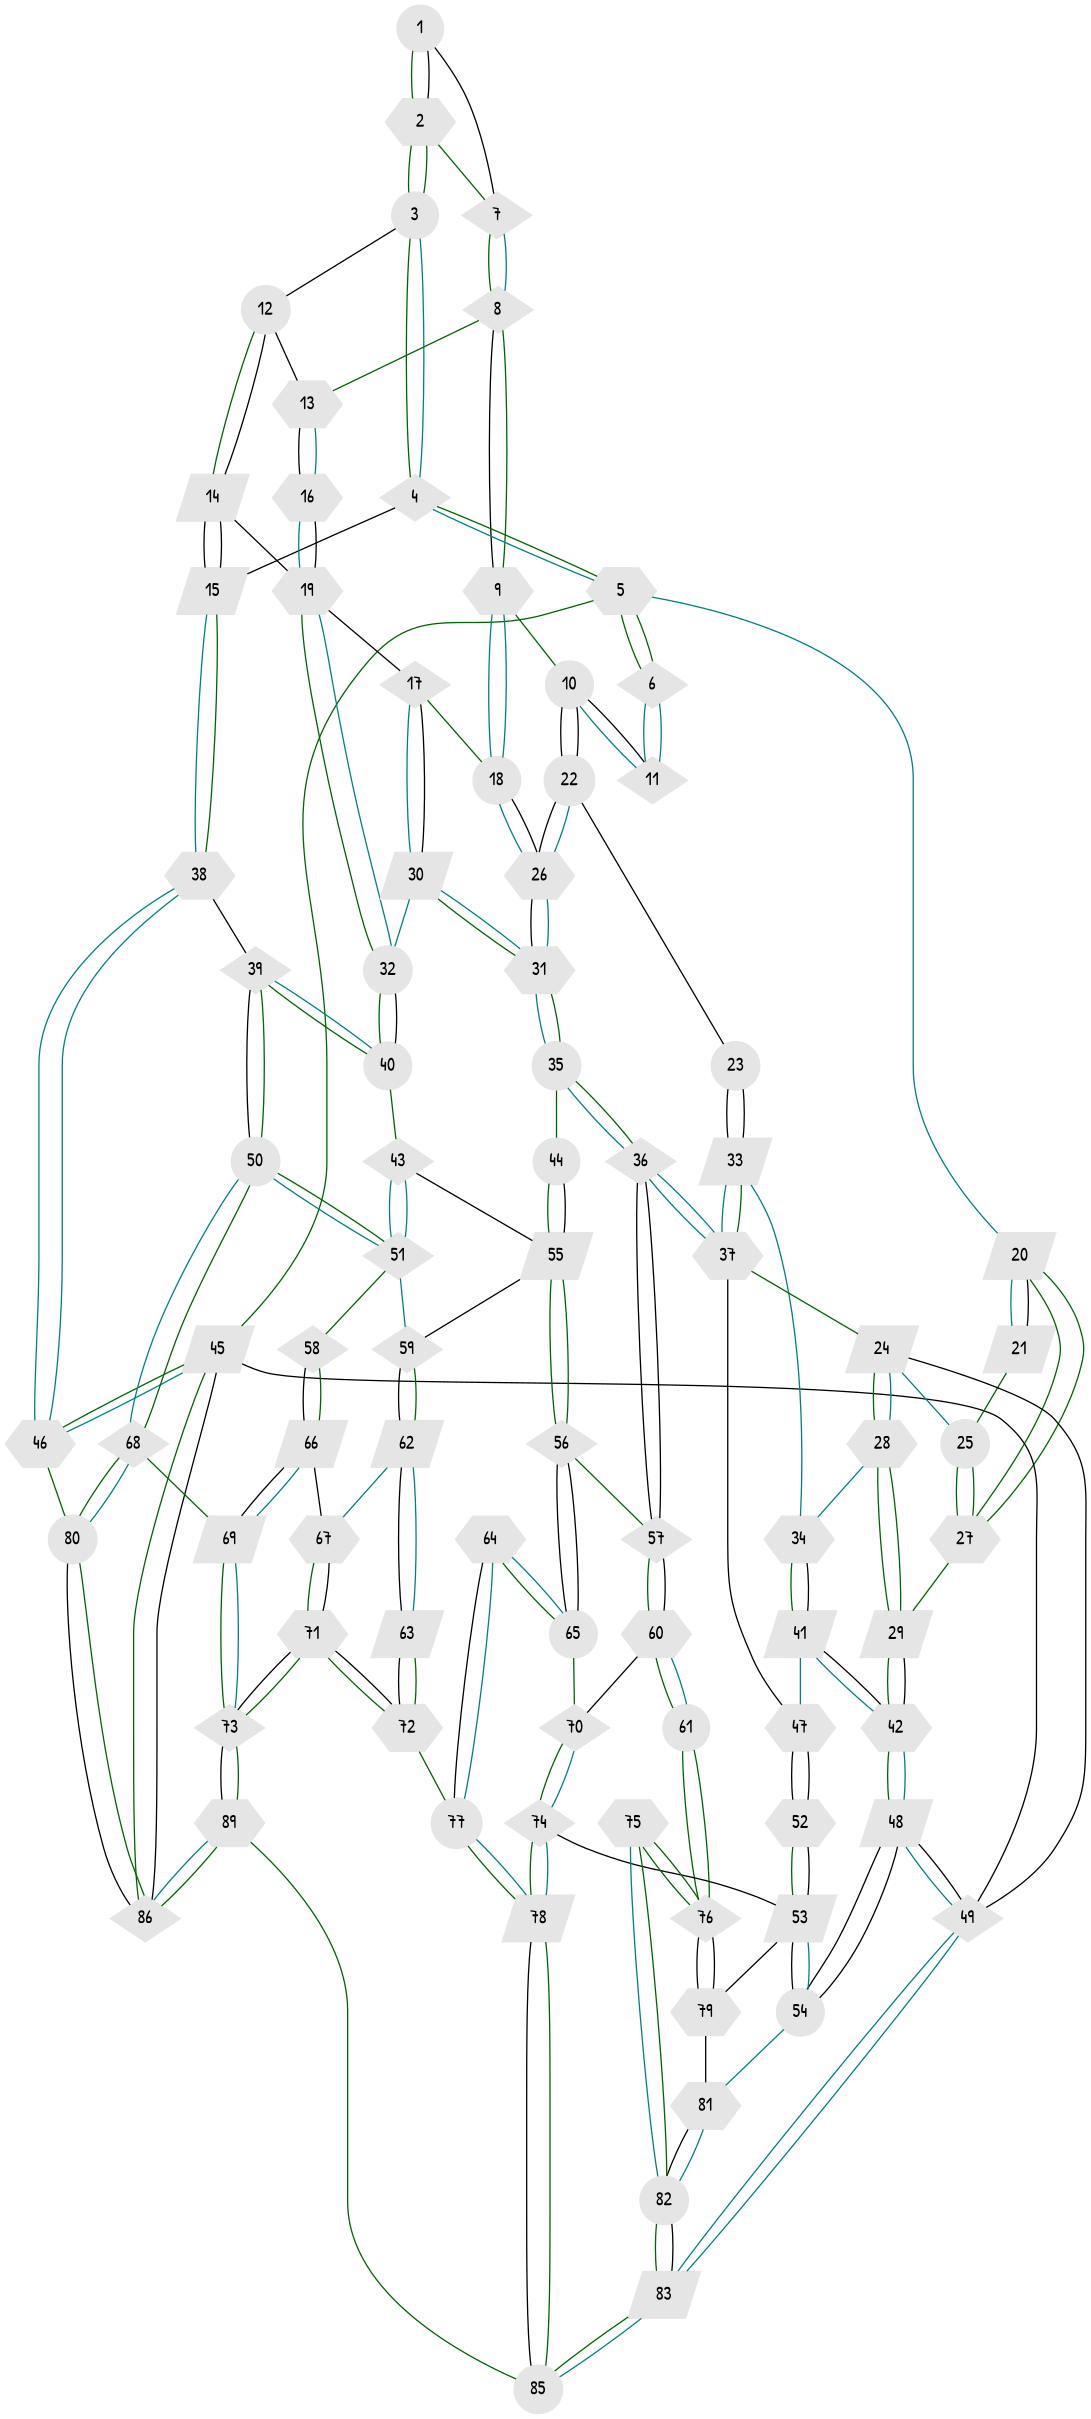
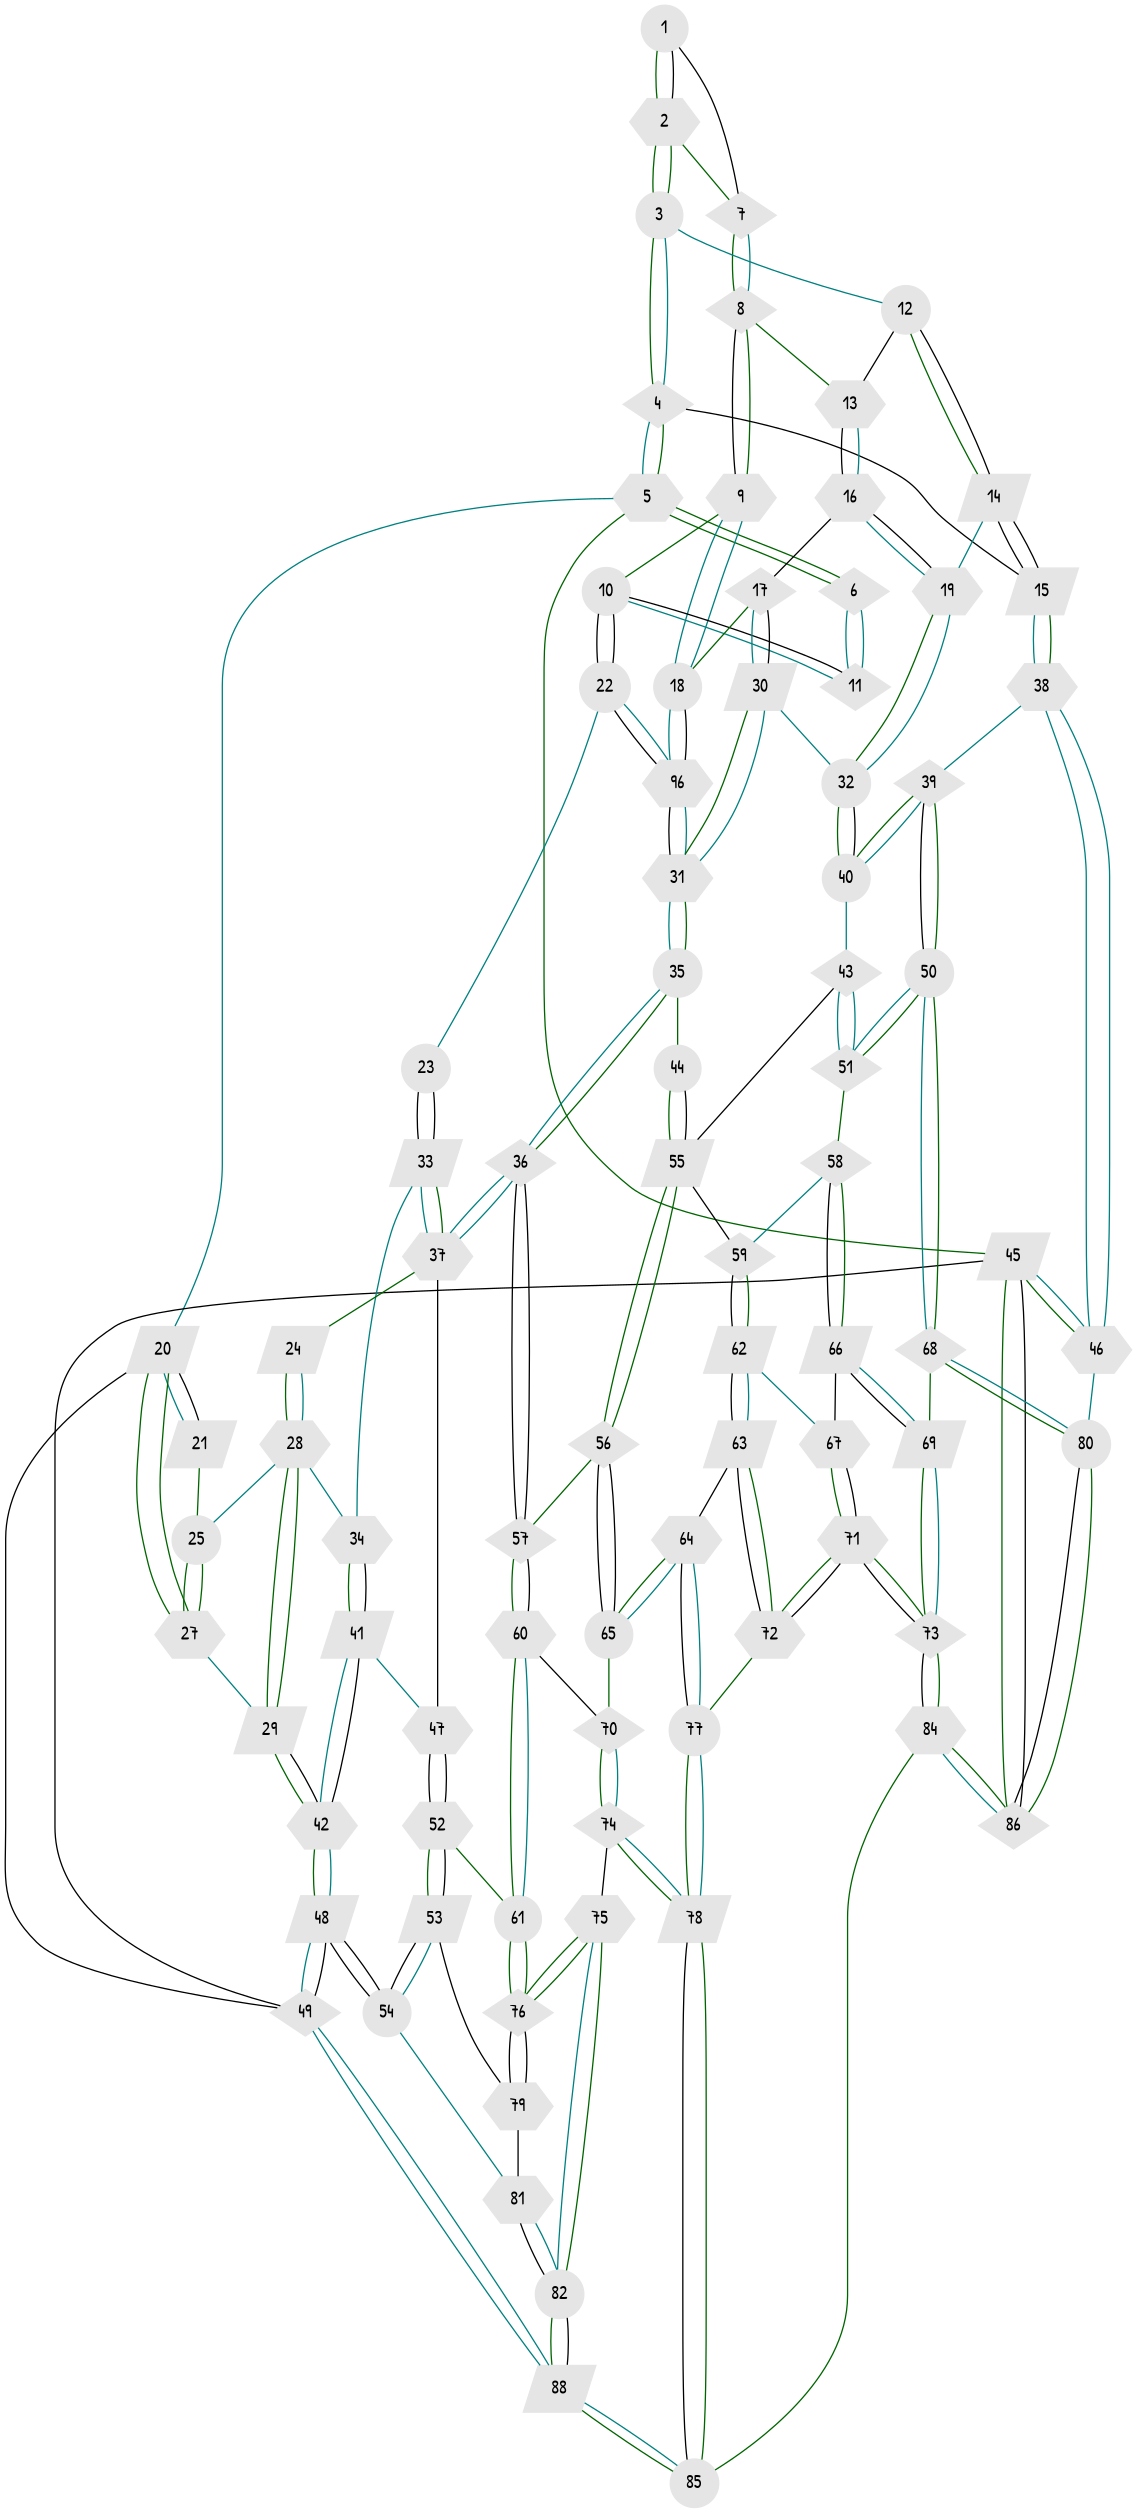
edge "3" -- "12": color black -> teal
edge "14" -- "19": color black -> teal
edge "19" -- "17": now "16" -- "17"
node "26": label "26" -> "96"
edge "22" -- "23": color black -> teal
edge "38" -- "39": color black -> teal
edge "40" -- "43": color darkgreen -> teal
edge "51" -- "59": now "58" -- "59"
edge "24" -- "25": now "28" -- "25"
edge "46" -- "80": color darkgreen -> teal
edge "63" -- "64": added
edge "27" -- "29": color darkgreen -> teal
edge "24" -- "49": now "20" -- "49"
node "89": label "89" -> "84"
edge "74" -- "53": now "74" -- "75"
edge "52" -- "61": added
node "83": label "83" -> "88"
